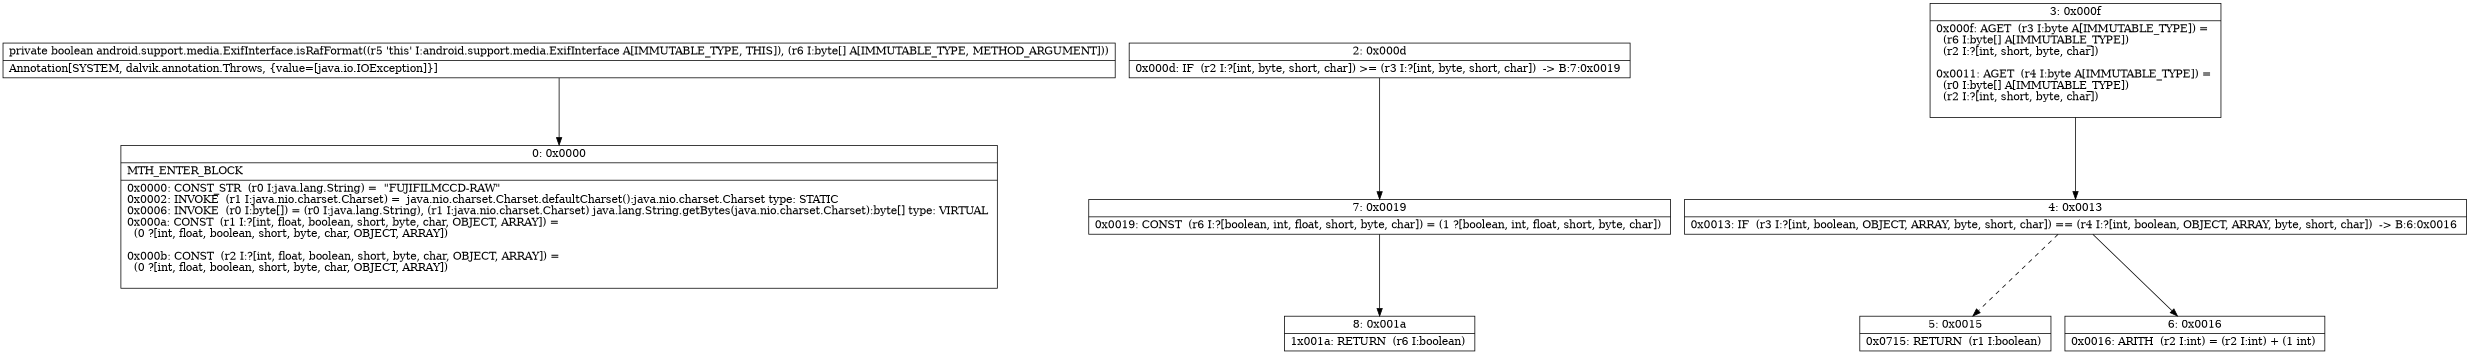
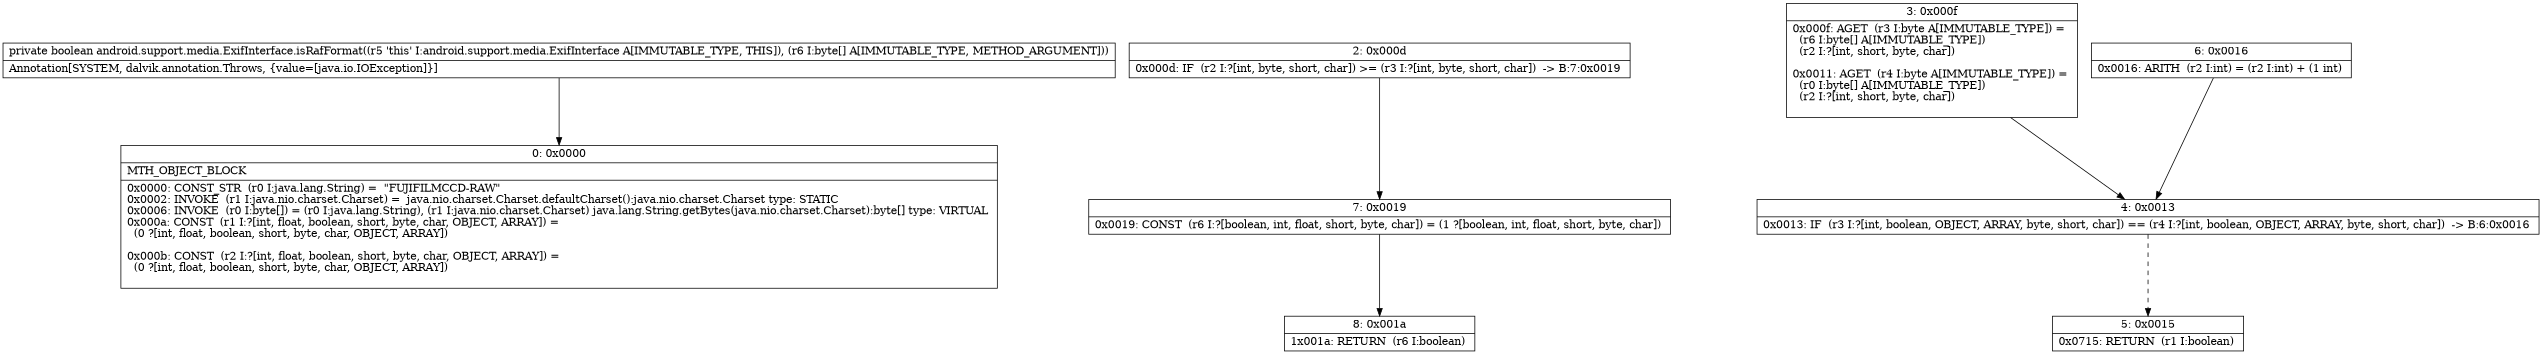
node "0: 0x0000": text "MTH_ENTER_BLOCK" -> "MTH_OBJECT_BLOCK"
edge "4: 0x0013" -> "6: 0x0016": reversed
